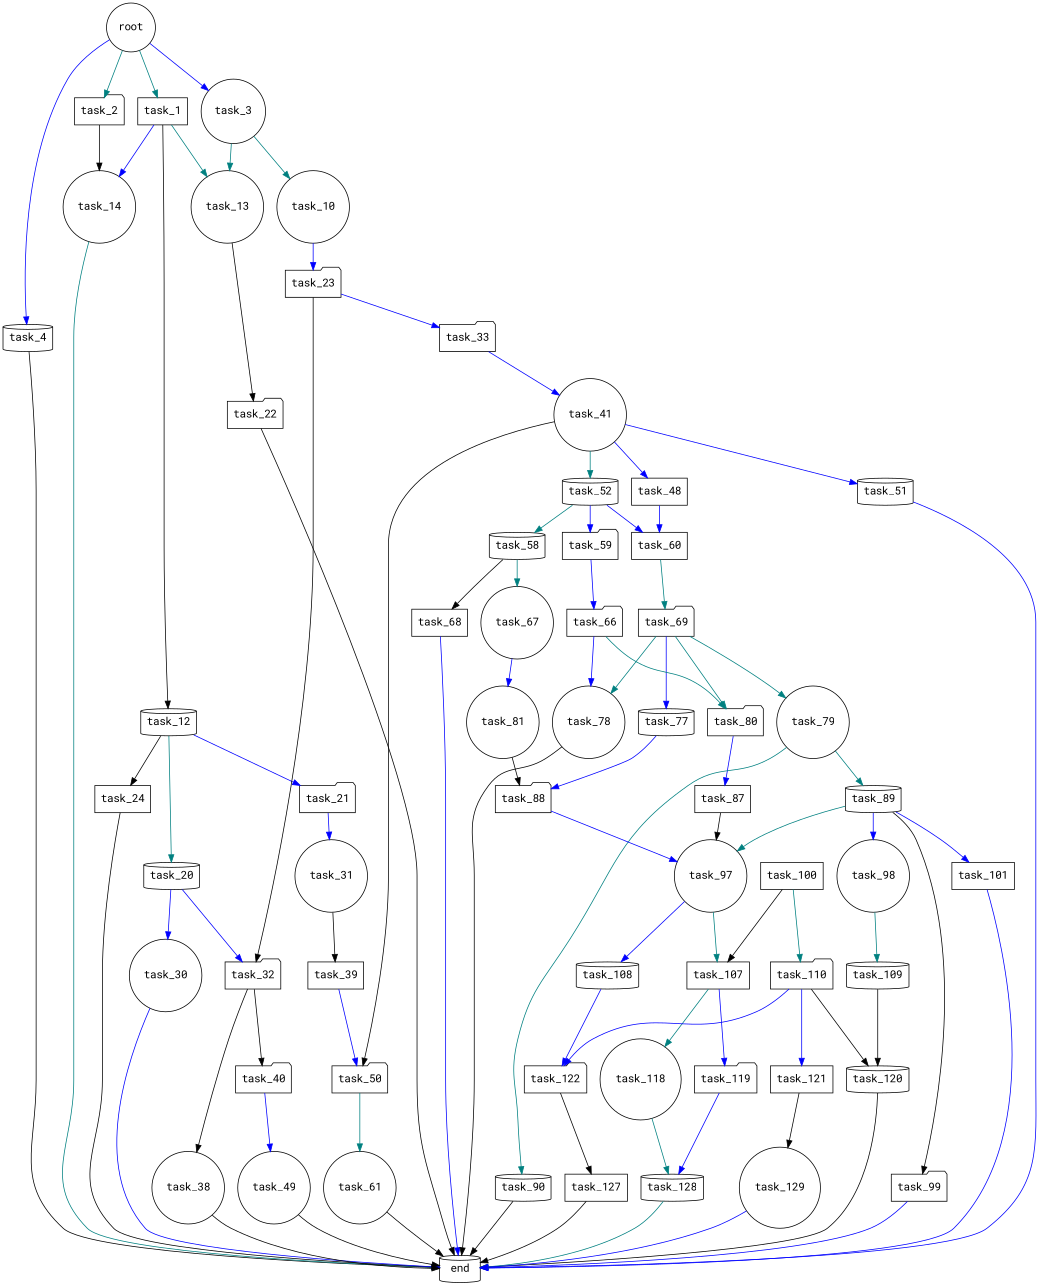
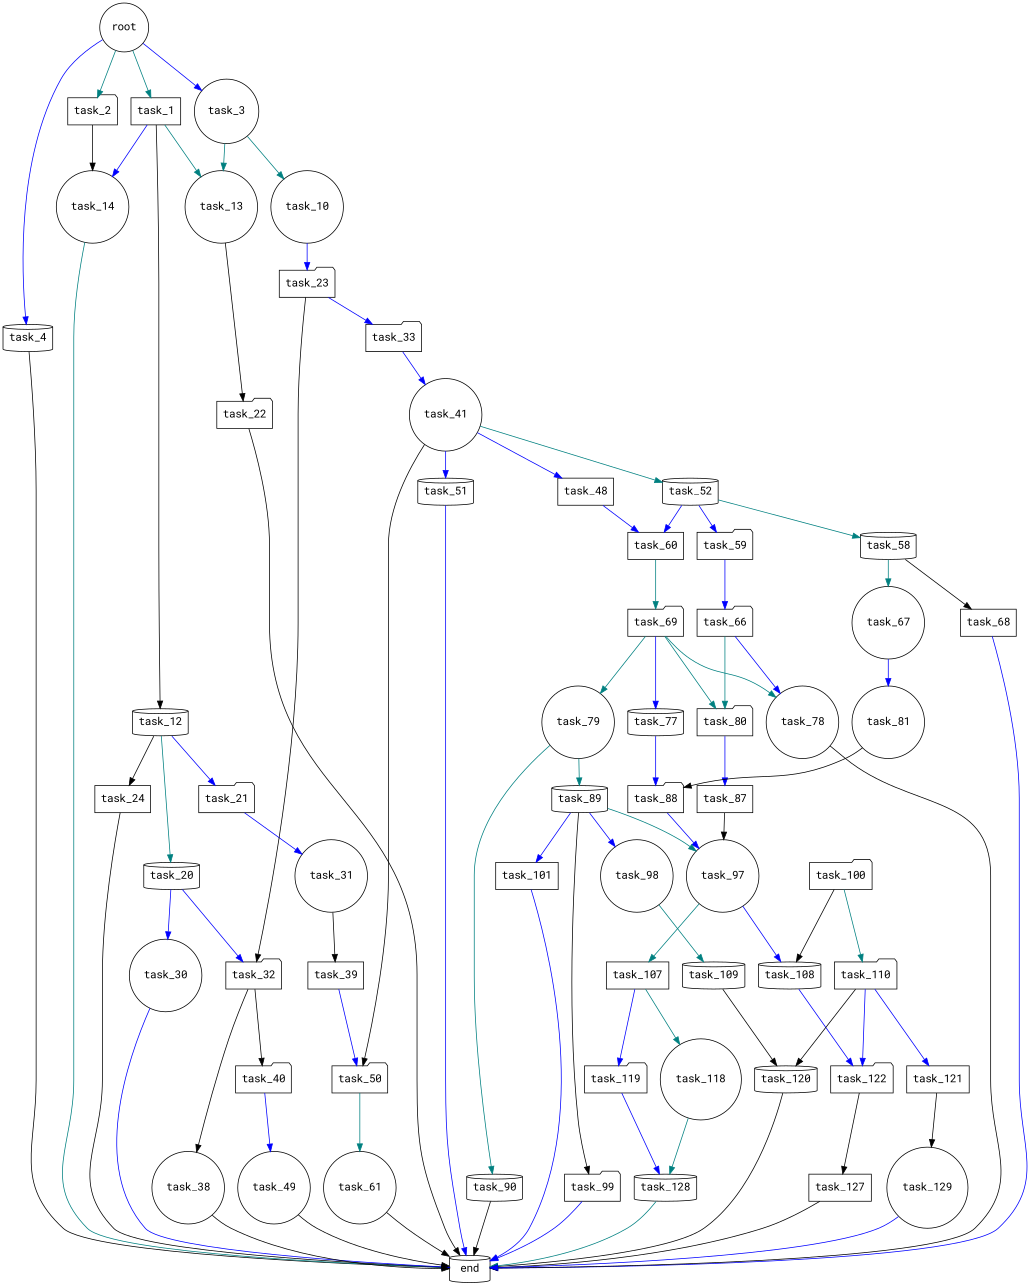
node "task_100": shape box -> folder
edge "task_100" -> "task_107": now "task_100" -> "task_108"
